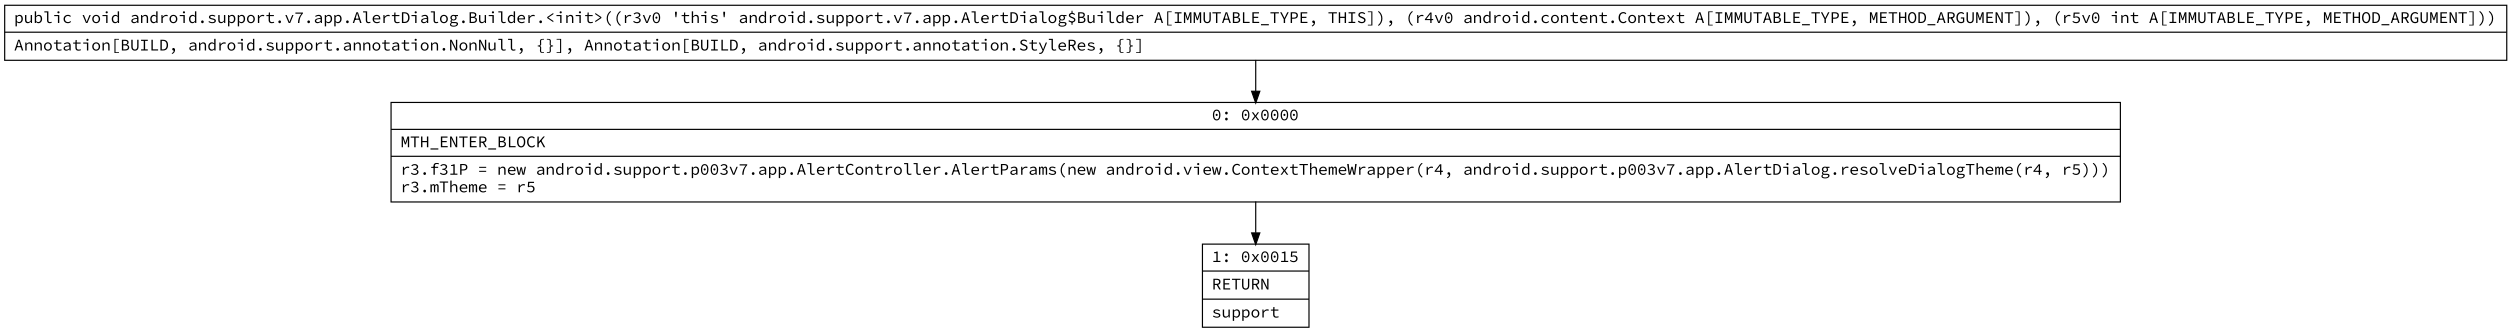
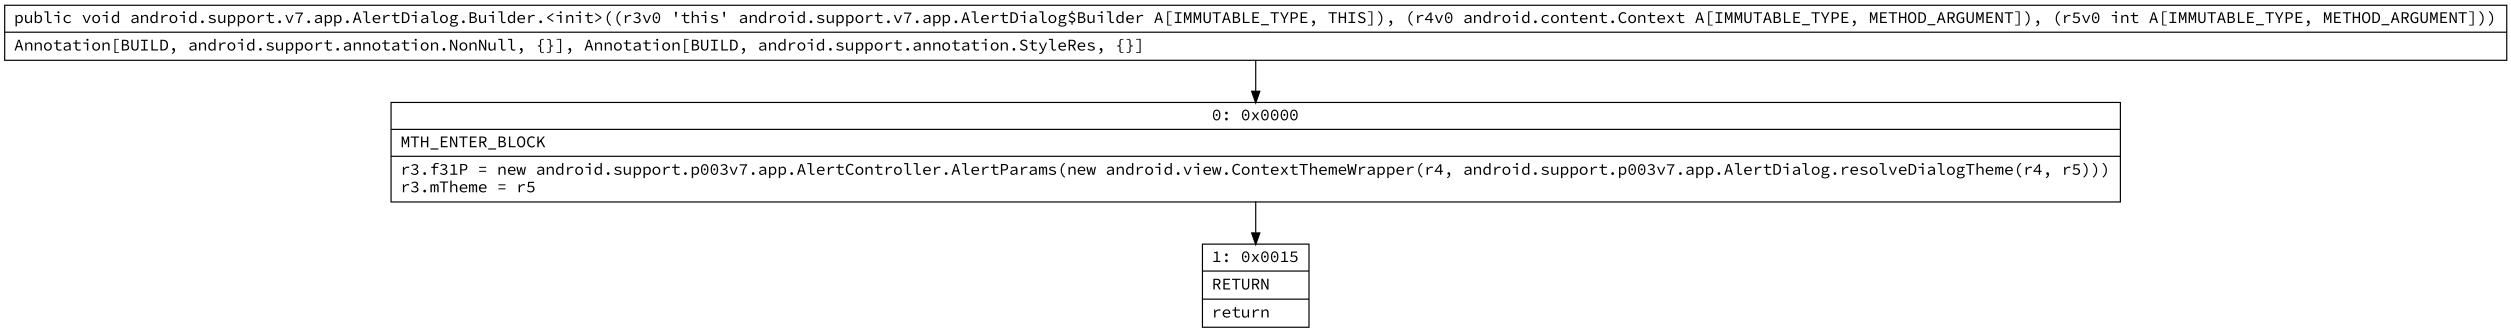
node "1: 0x0015": text "support" -> "return"
